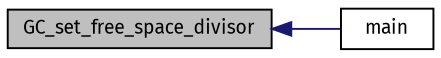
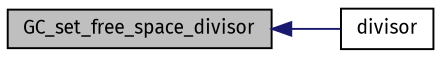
node "main": label "main" -> "divisor"
